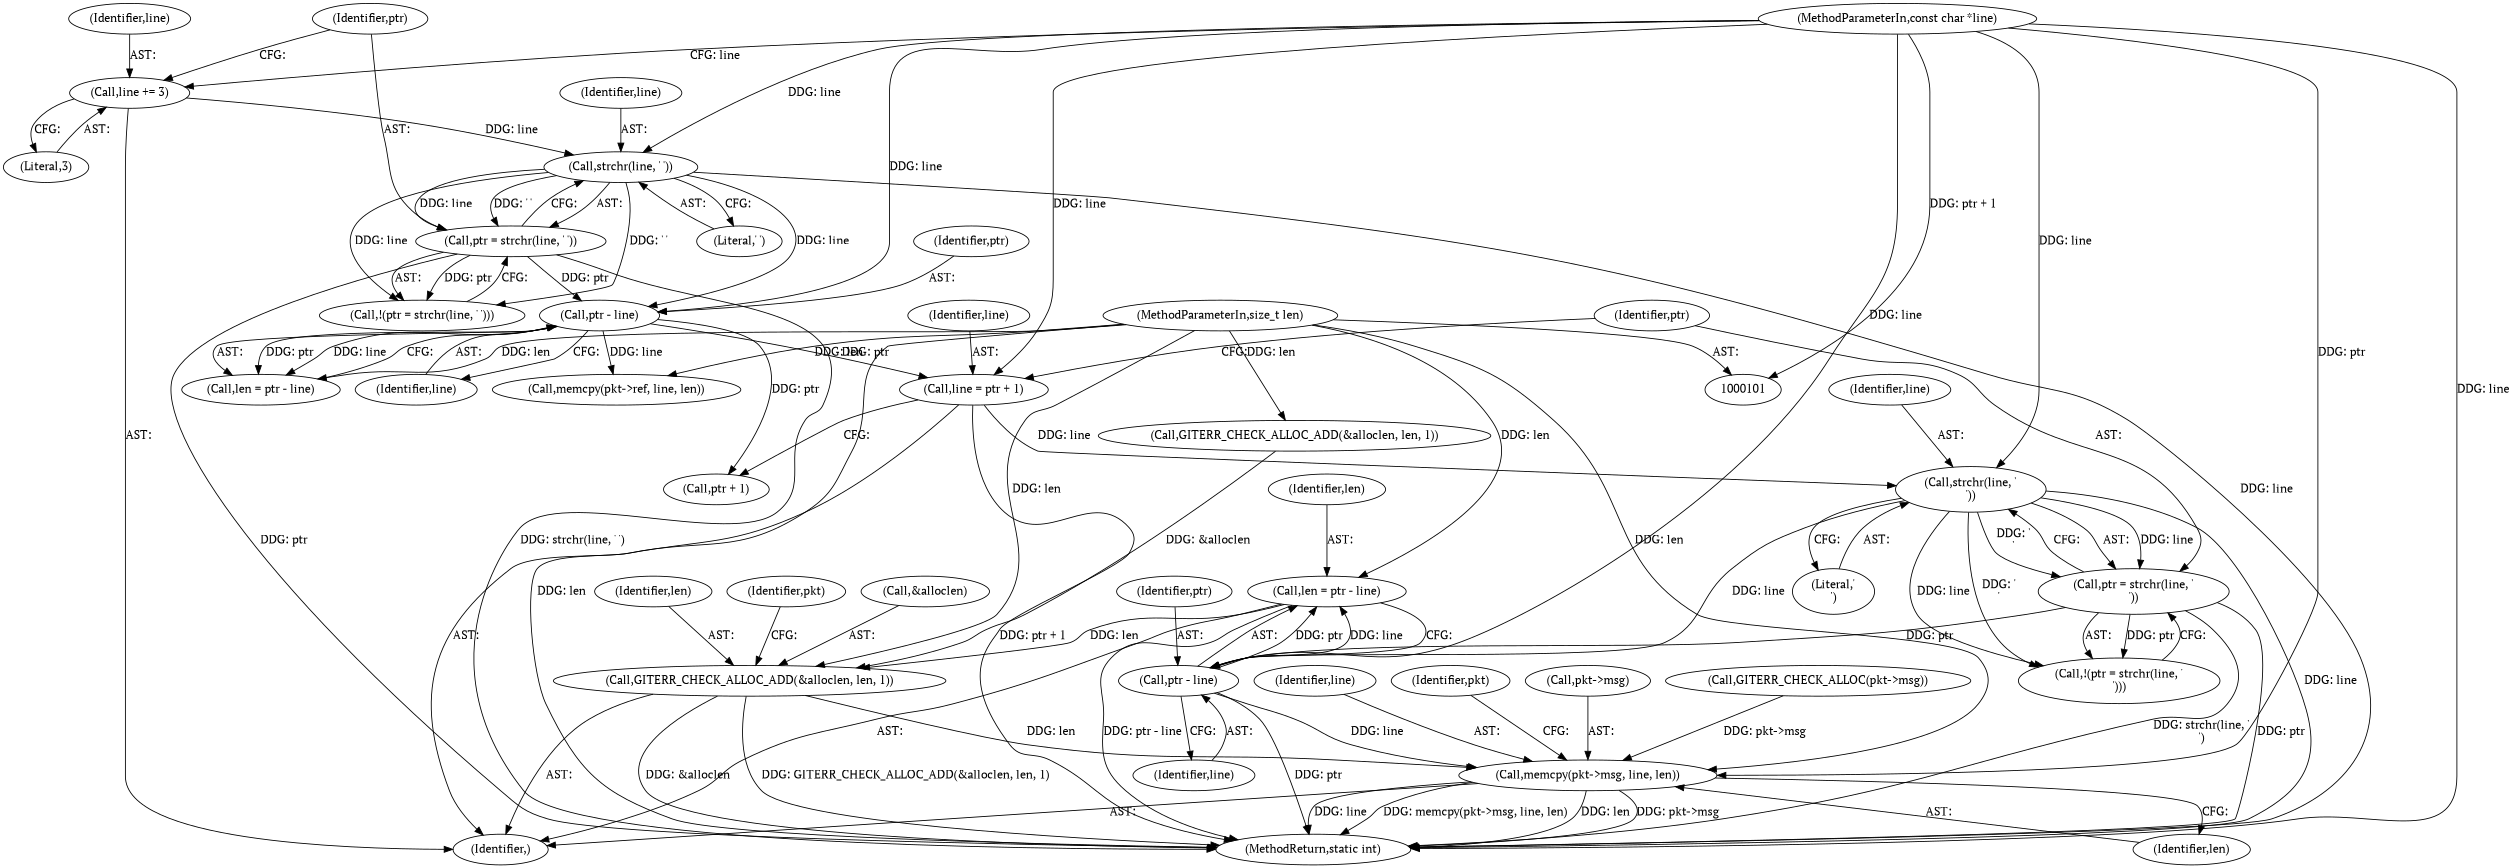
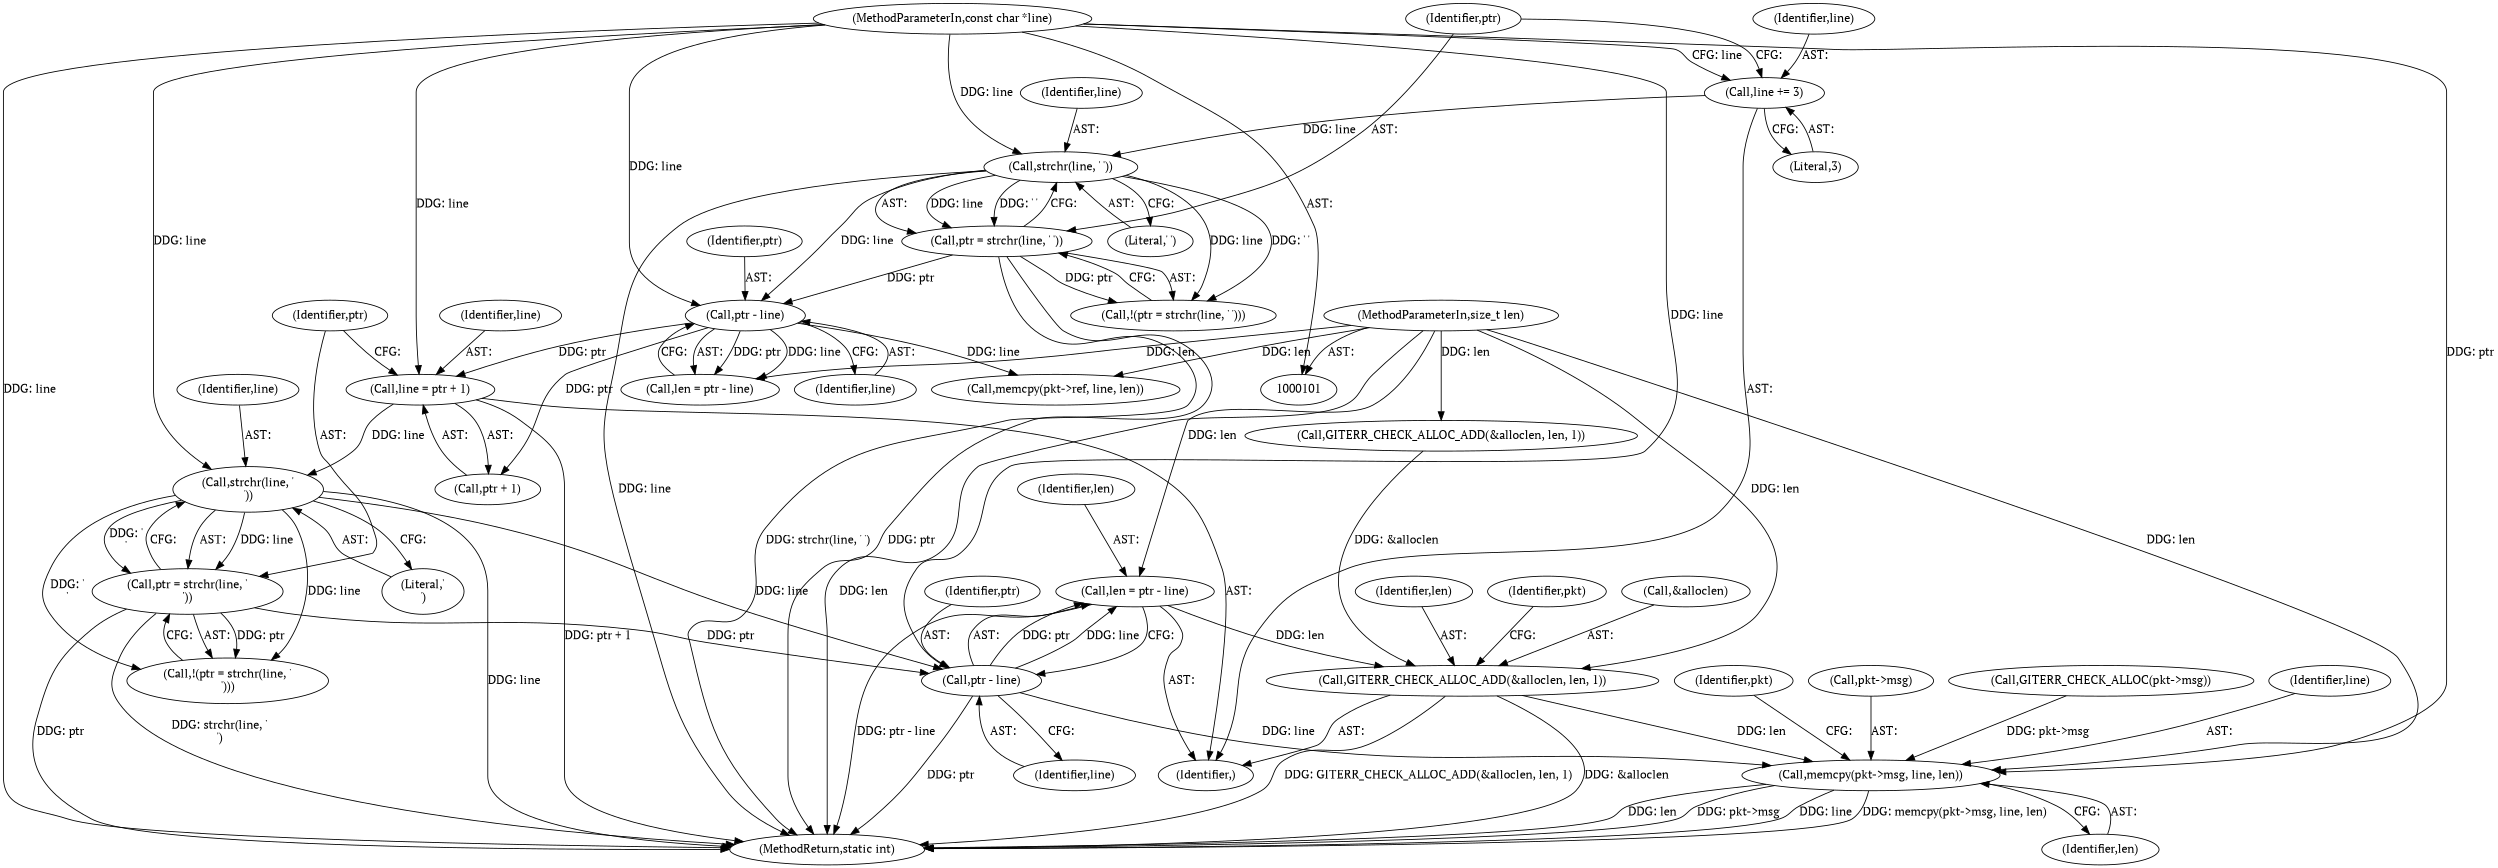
edge "(MethodParameterIn,const char *line)" -> "1000101": label "DDG: ptr + 1" -> "AST: "
edge "(Call,line = ptr + 1)" -> "(Call,ptr + 1)": label "CFG: " -> "AST: "
edge "(Call,ptr + 1)" -> "(Call,line = ptr + 1)": added, label "AST:"
edge "(Call,memcpy(pkt->msg, line, len))" -> "(Identifier,)": removed, label "AST:"
